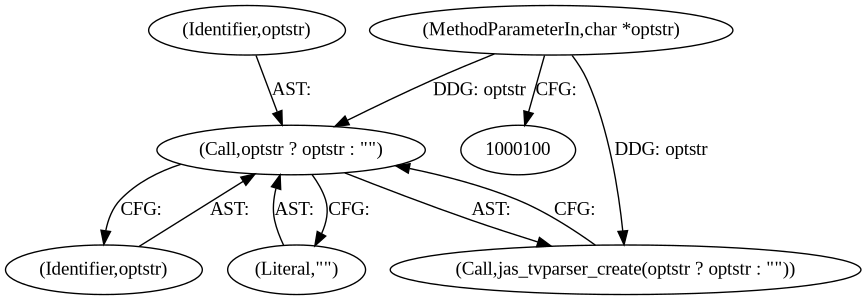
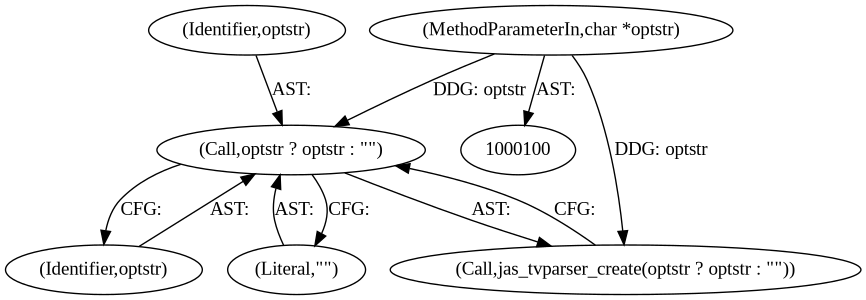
edge "(MethodParameterIn,char *optstr)" -> "1000100": label "CFG: " -> "AST: "
